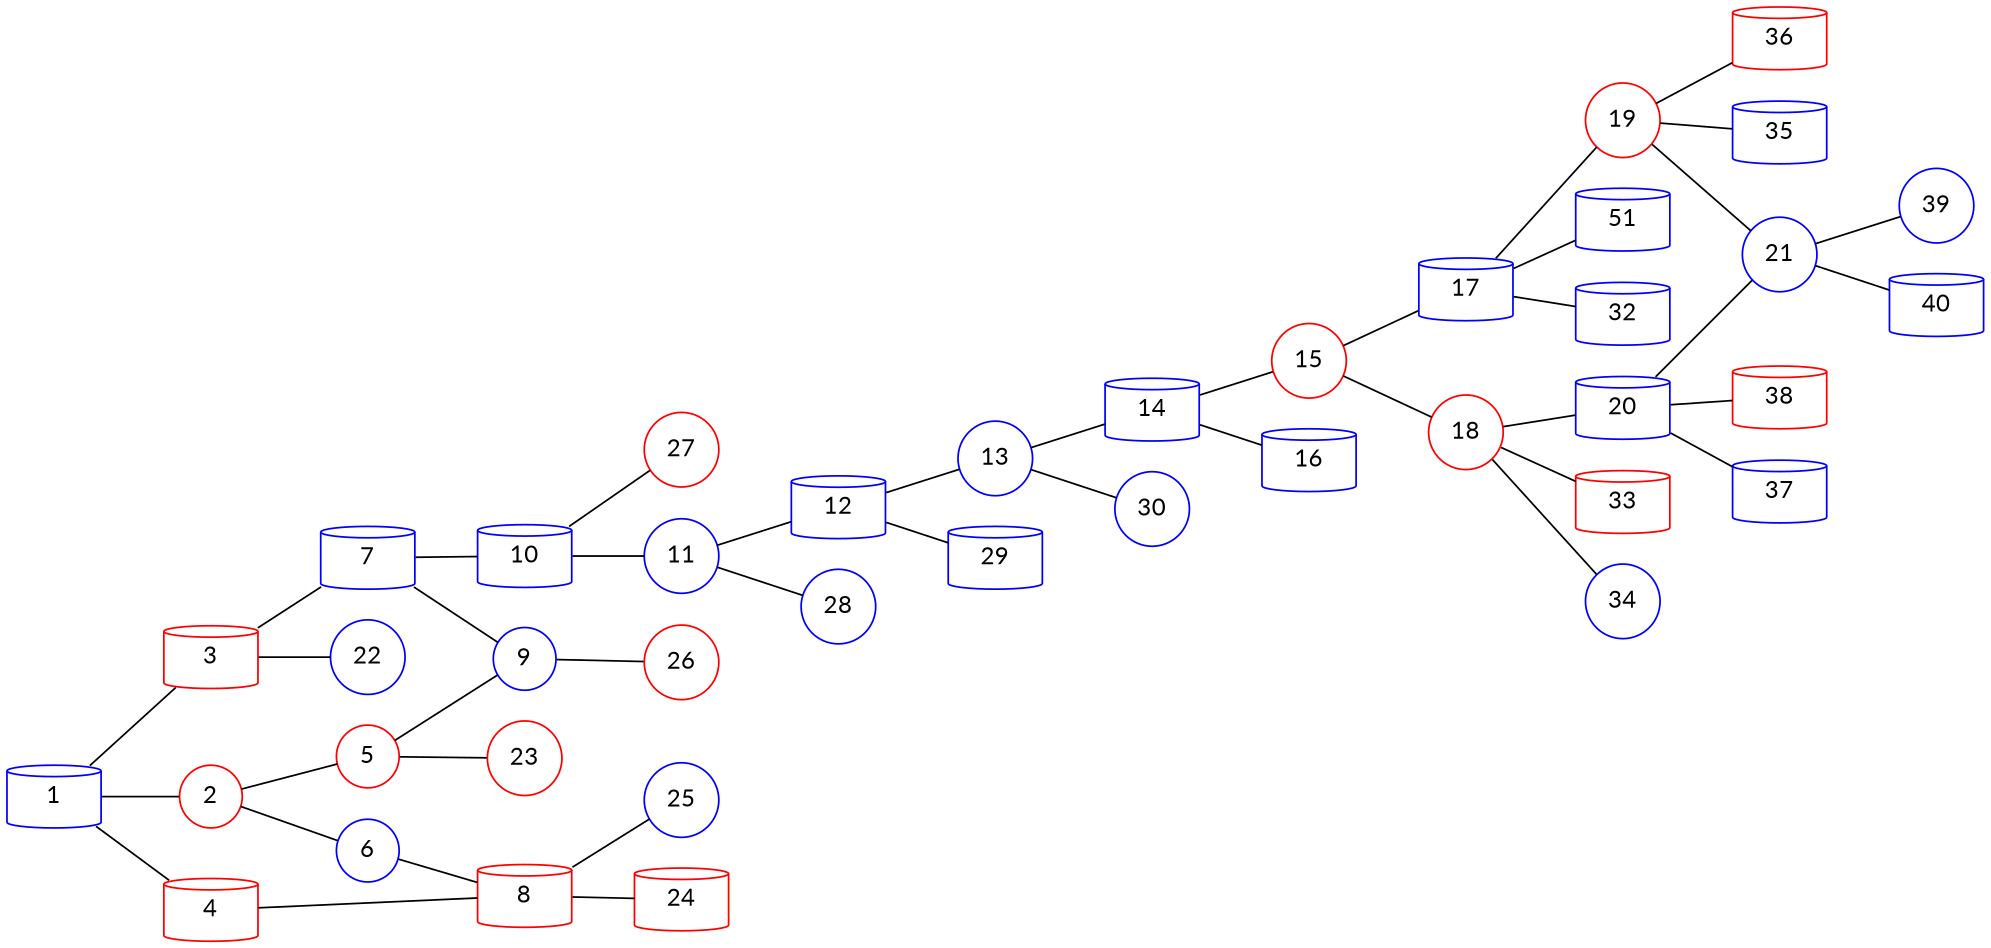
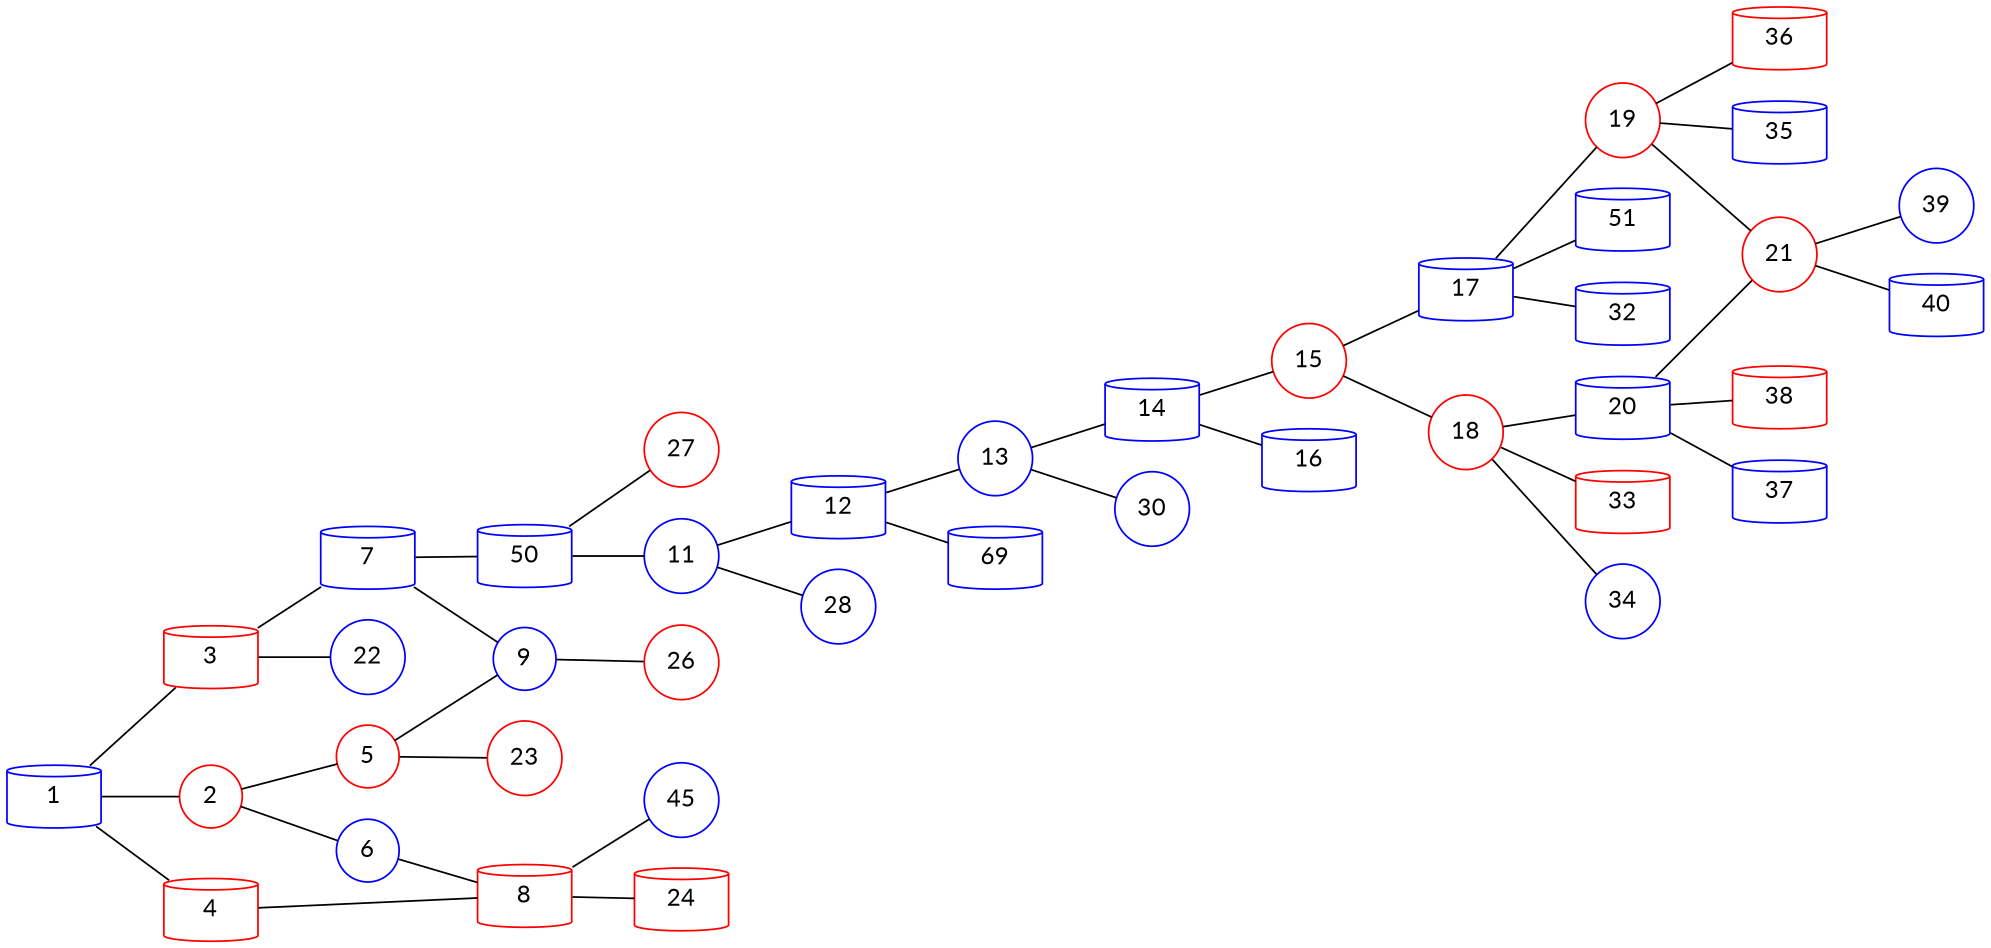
node "21": color blue -> red
node "10": label "10" -> "50"
node "29": label "29" -> "69"
node "25": label "25" -> "45"
